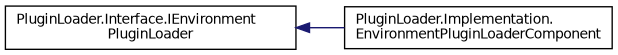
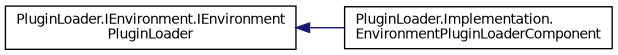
node "PluginLoader.Interface.IEnvironment PluginLoader": label "PluginLoader.Interface.IEnvironment PluginLoader" -> "PluginLoader.IEnvironment.IEnvironment PluginLoader"
